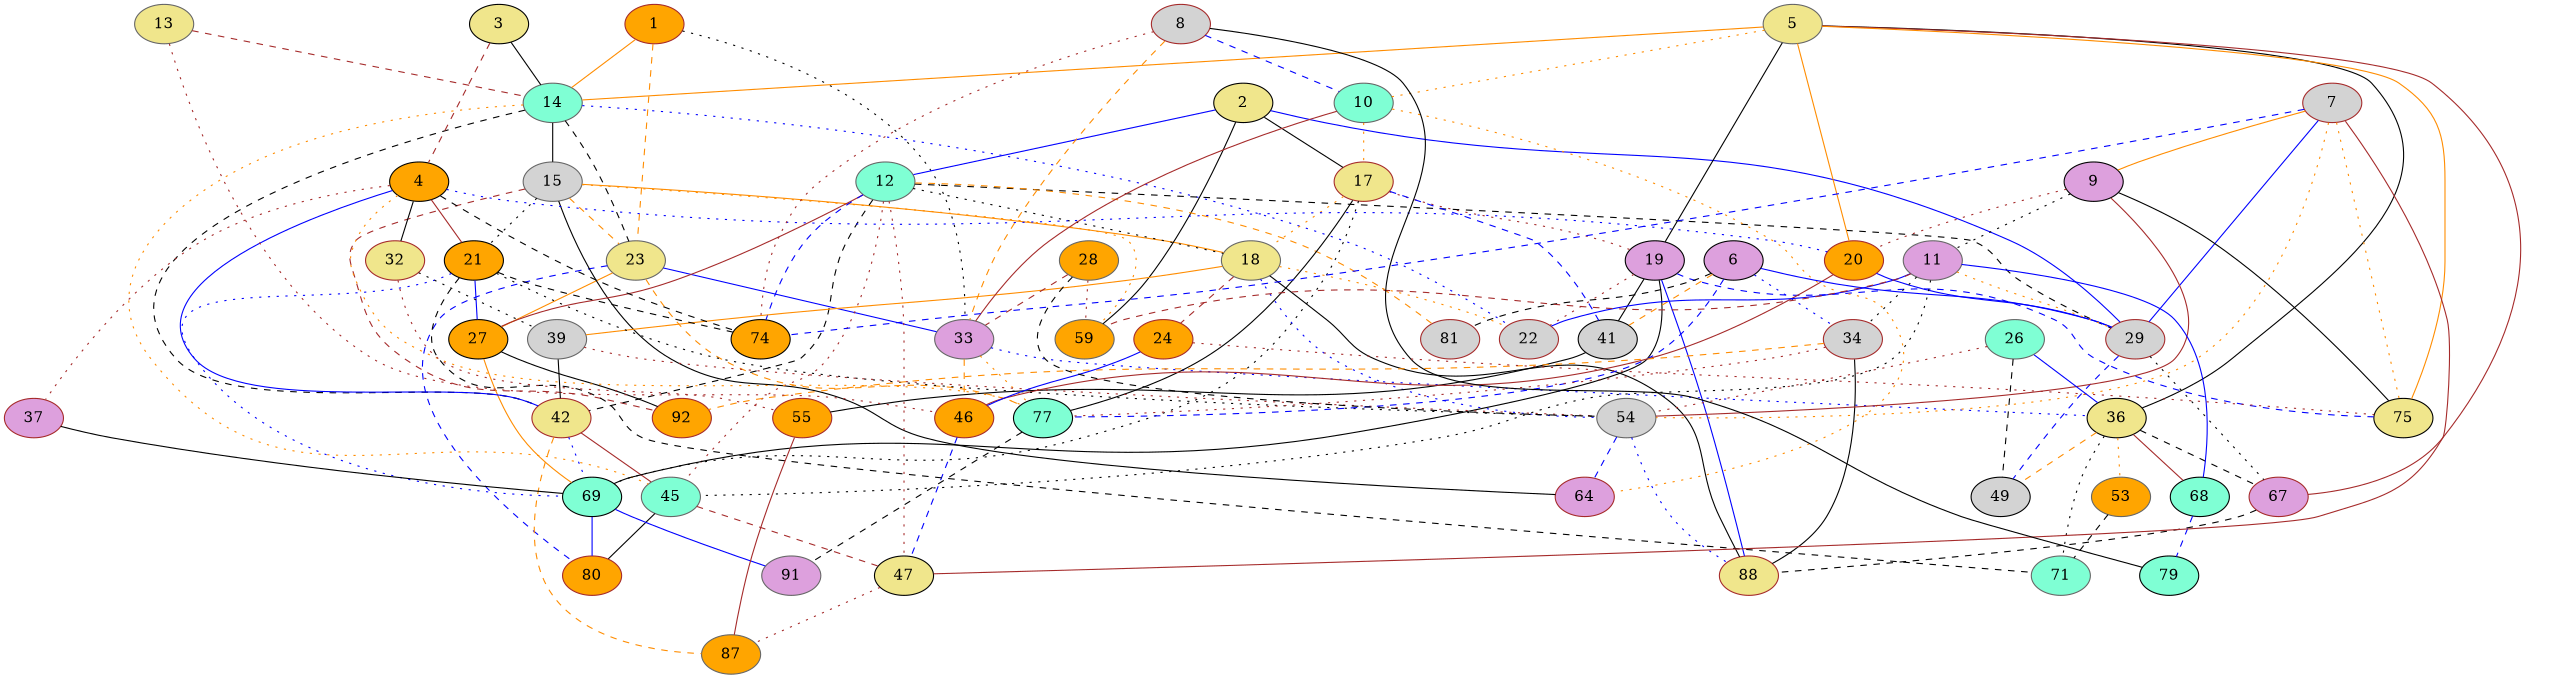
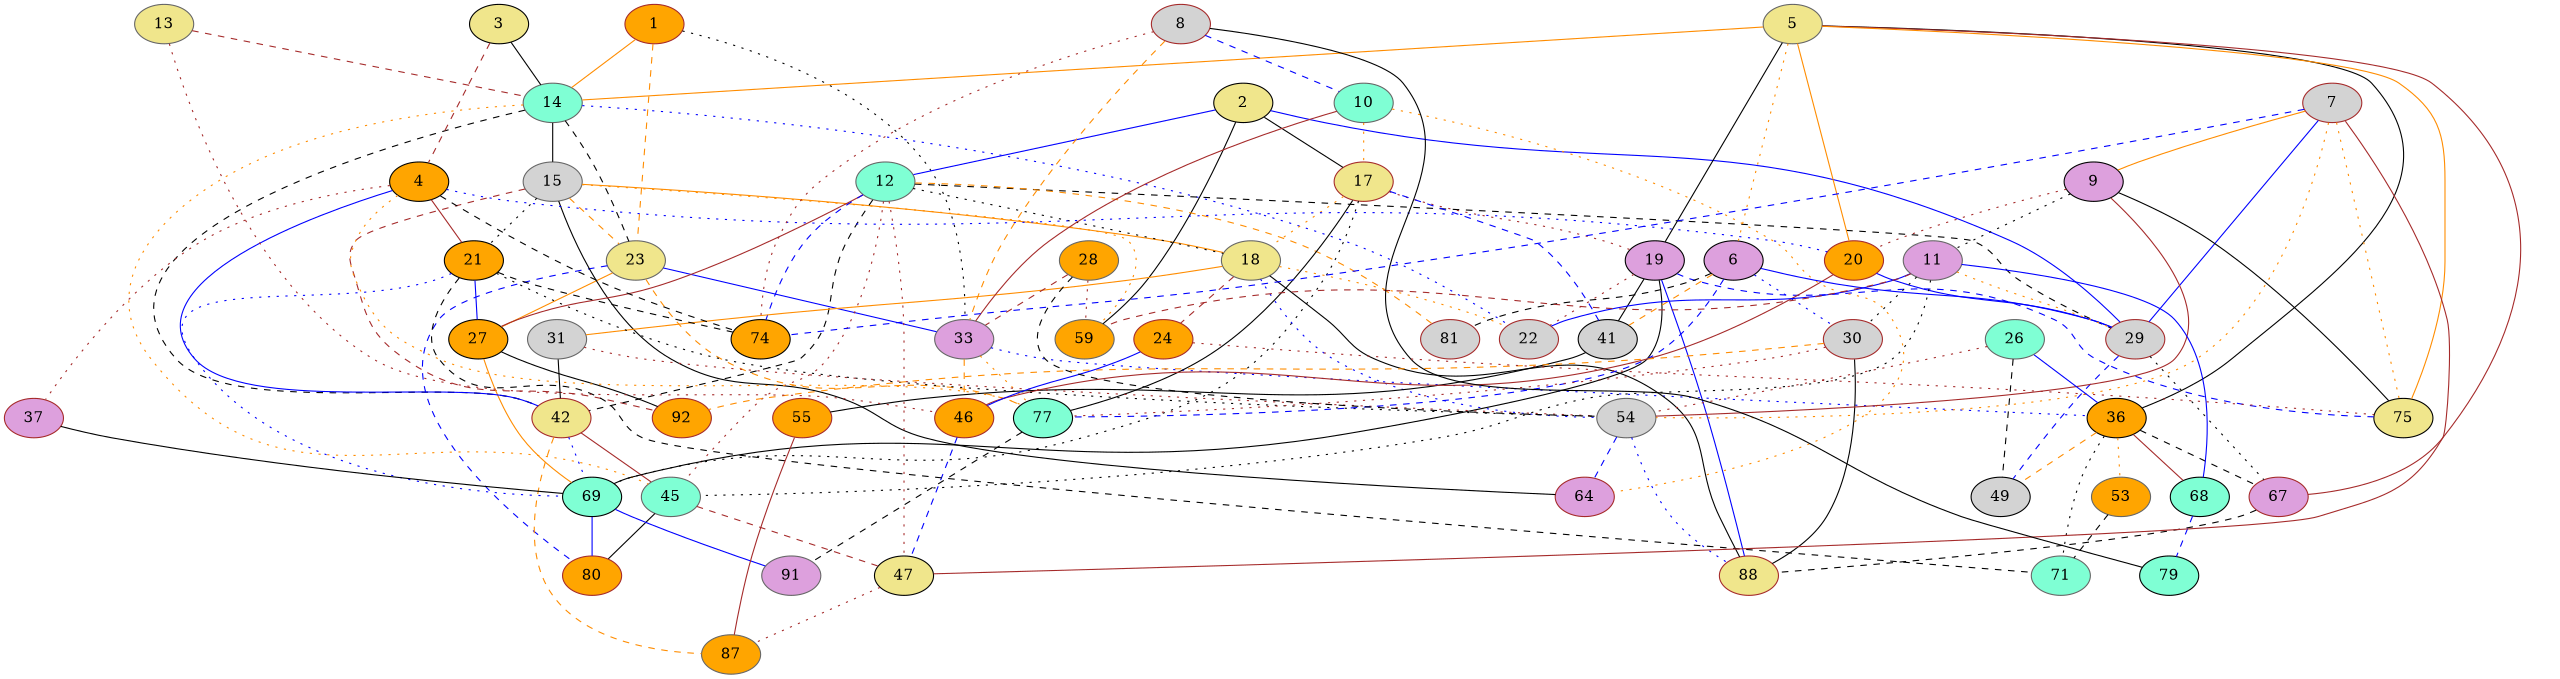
edge "5" -- "10": now "5" -- "6"
node "32": removed
node "39": label "39" -> "31"
node "34": label "34" -> "30"
node "36": fillcolor khaki -> orange
